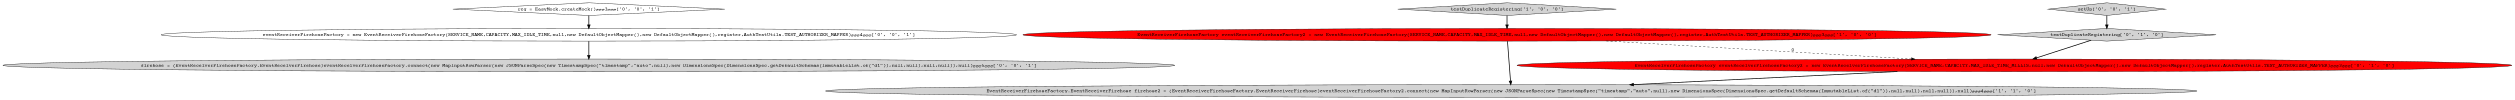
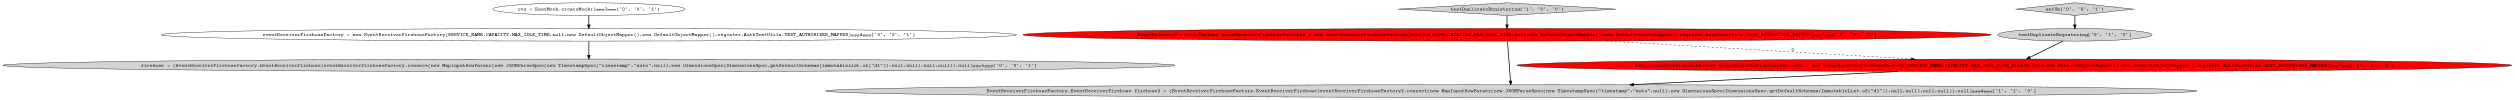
node "req = EasyMock.createMock()@@@3@@@['0', '0', '1']": shape diamond -> ellipse
node "testDuplicateRegistering['0', '1', '0']": shape diamond -> ellipse
